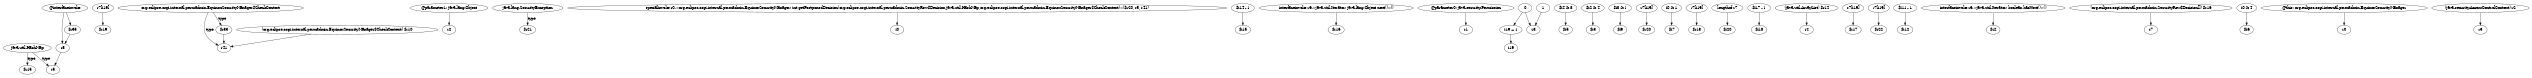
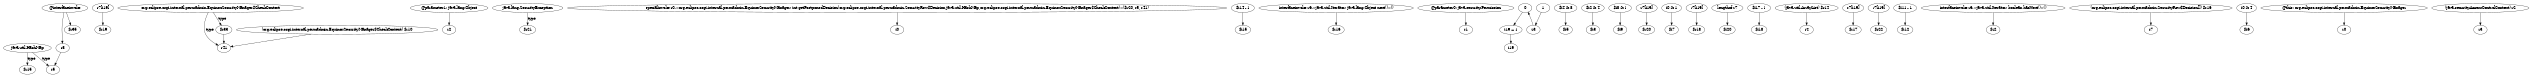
edge "0" -> "z3": reversed
edge "$r35" -> "r8": removed
